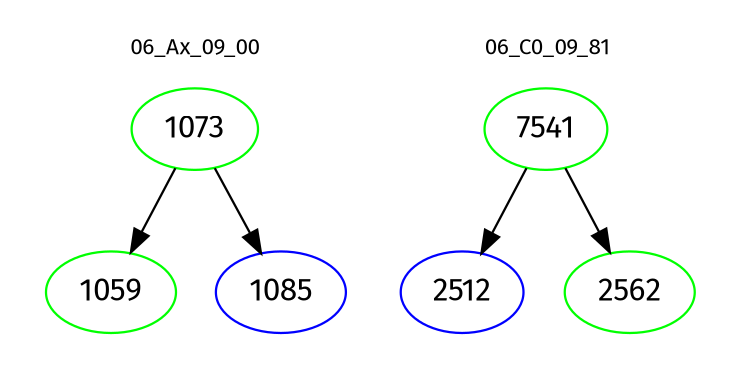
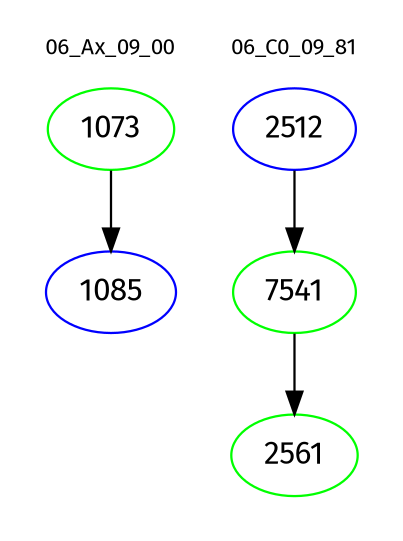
edge "7541" -> "2512": reversed
node "1059": removed
node "2562": label "2562" -> "2561"
